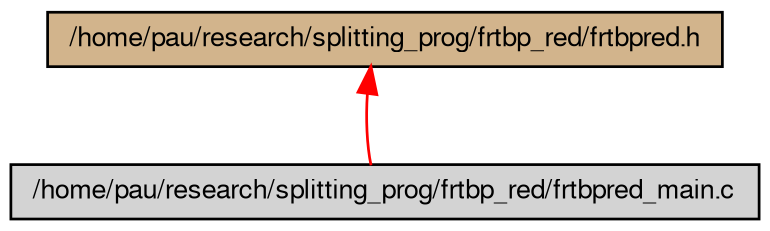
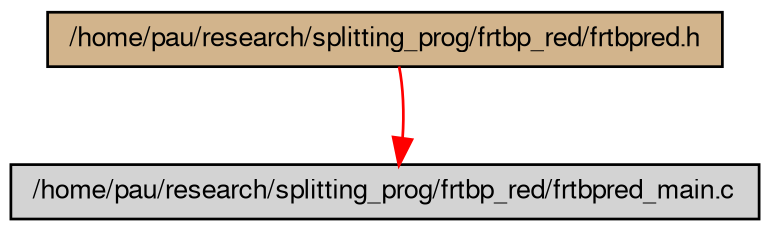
edge "/home/pau/research/splitting_prog/frtbp_red/frtbpred_main.c" -> "/home/pau/research/splitting_prog/frtbp_red/frtbpred.h": reversed
